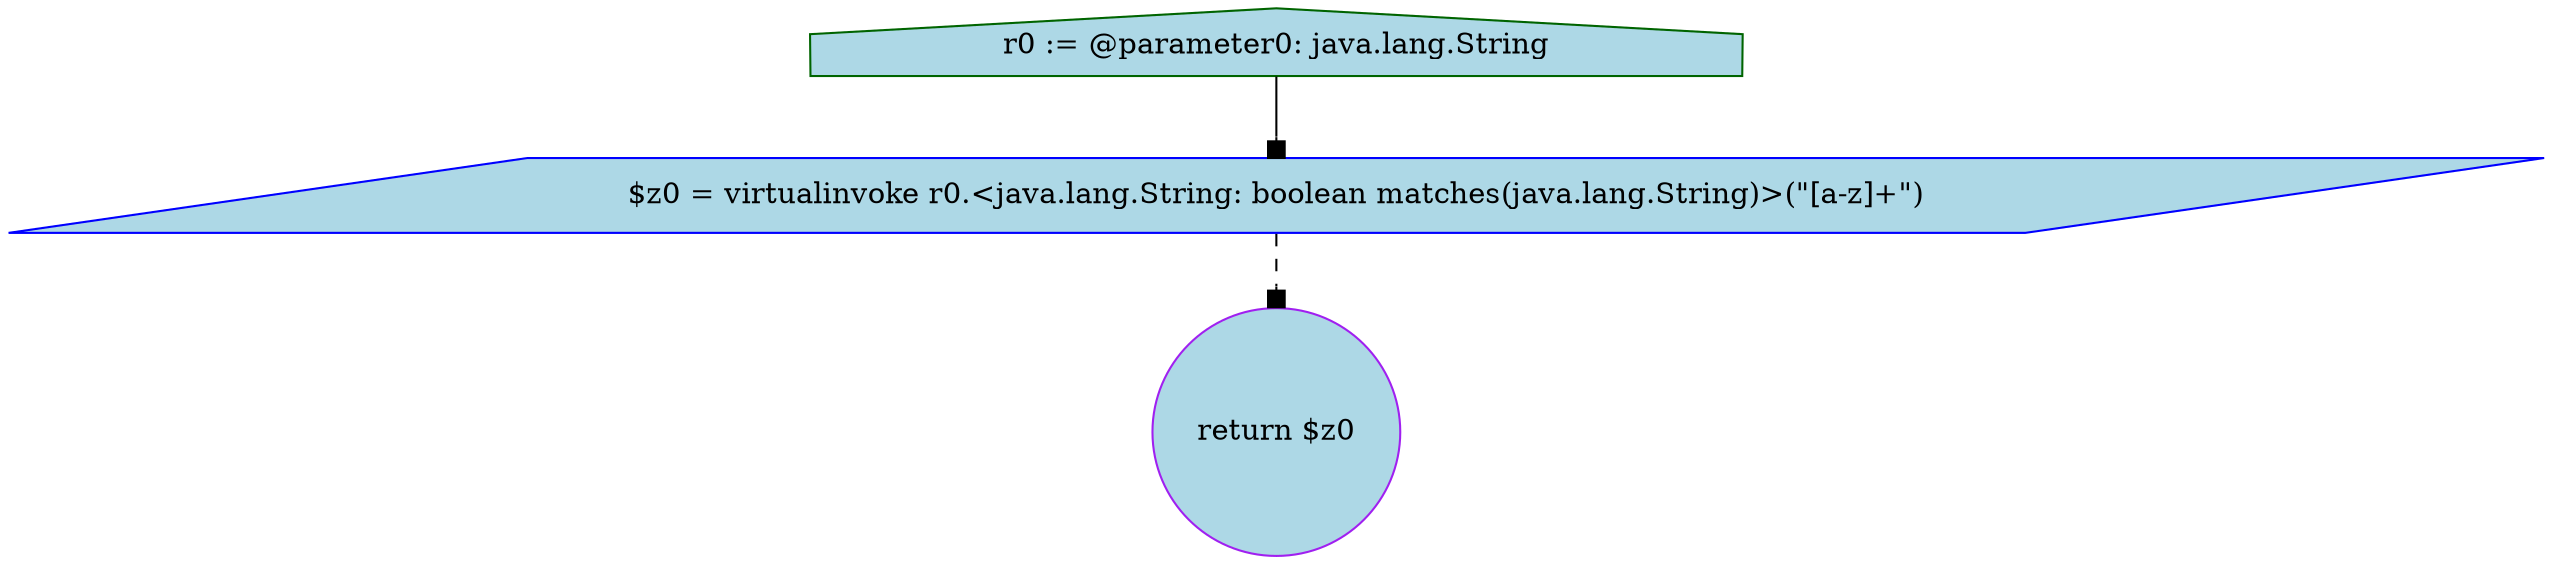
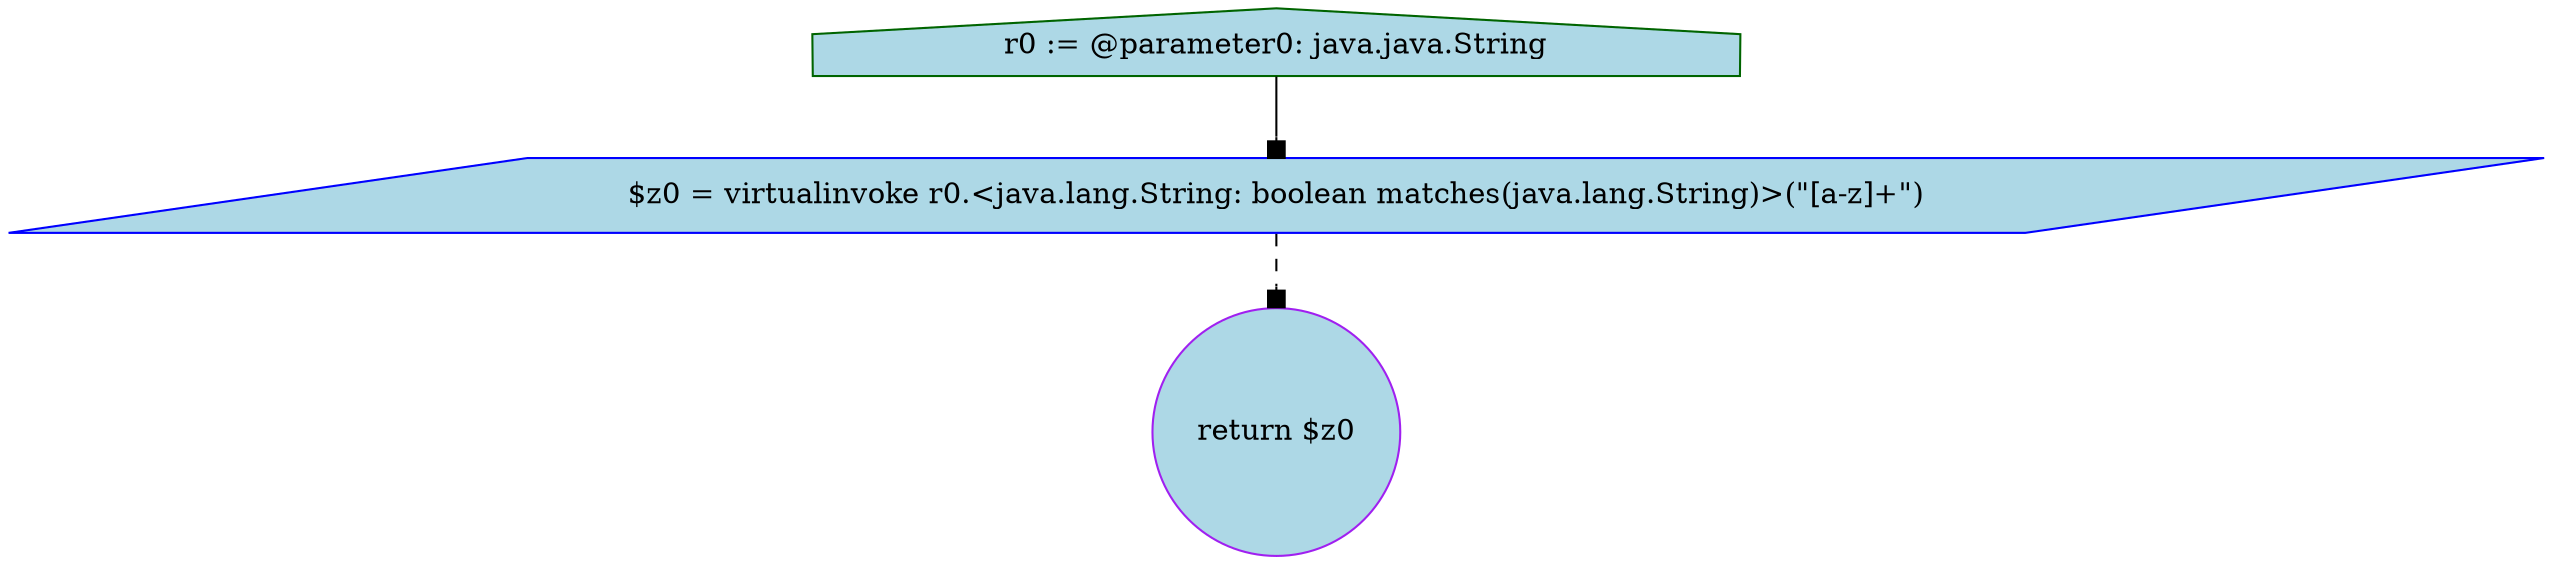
node "r0 := @parameter0: java.lang.String": label "r0 := @parameter0: java.lang.String" -> "r0 := @parameter0: java.java.String"
